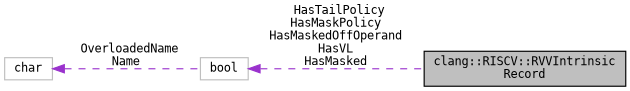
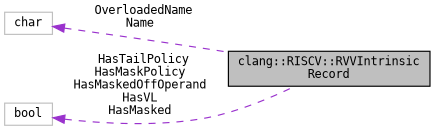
edge "bool" -> "char": now "clang::RISCV::RVVIntrinsic Record" -> "char"
